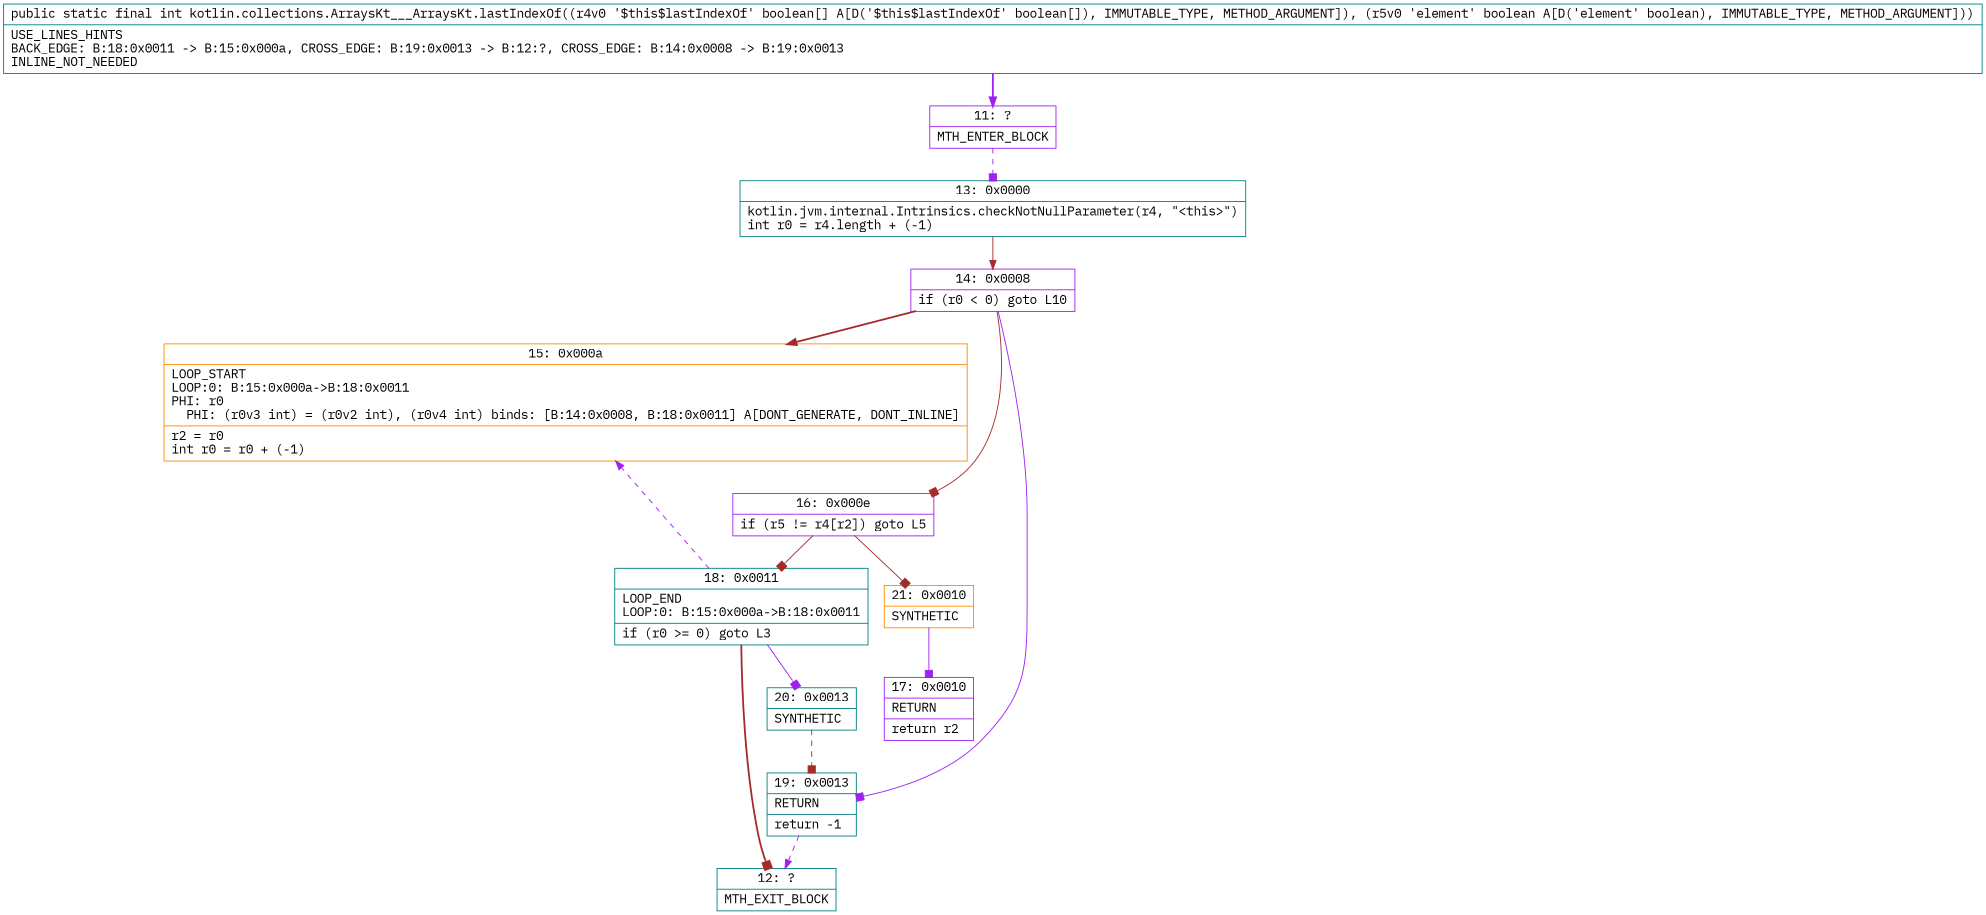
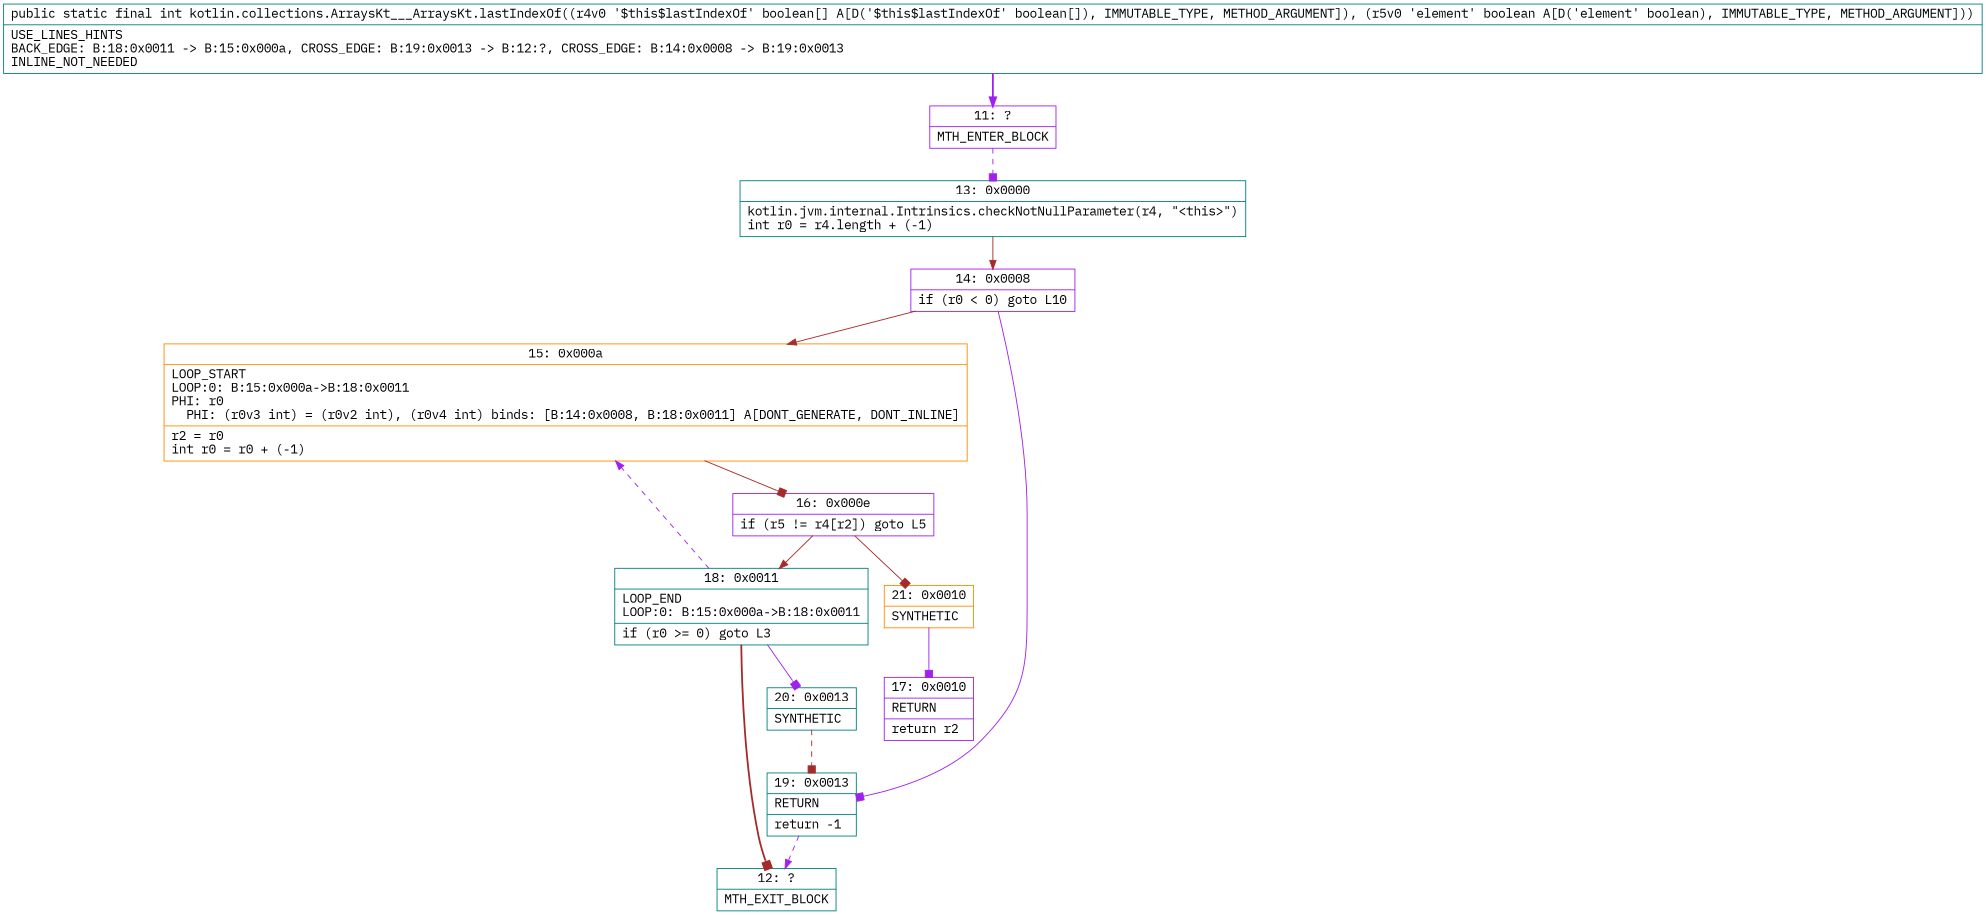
edge "14: 0x0008" -> "15: 0x000a": style bold -> solid
edge "14: 0x0008" -> "16: 0x000e": now "15: 0x000a" -> "16: 0x000e"
edge "16: 0x000e" -> "18: 0x0011": arrowhead box -> normal
